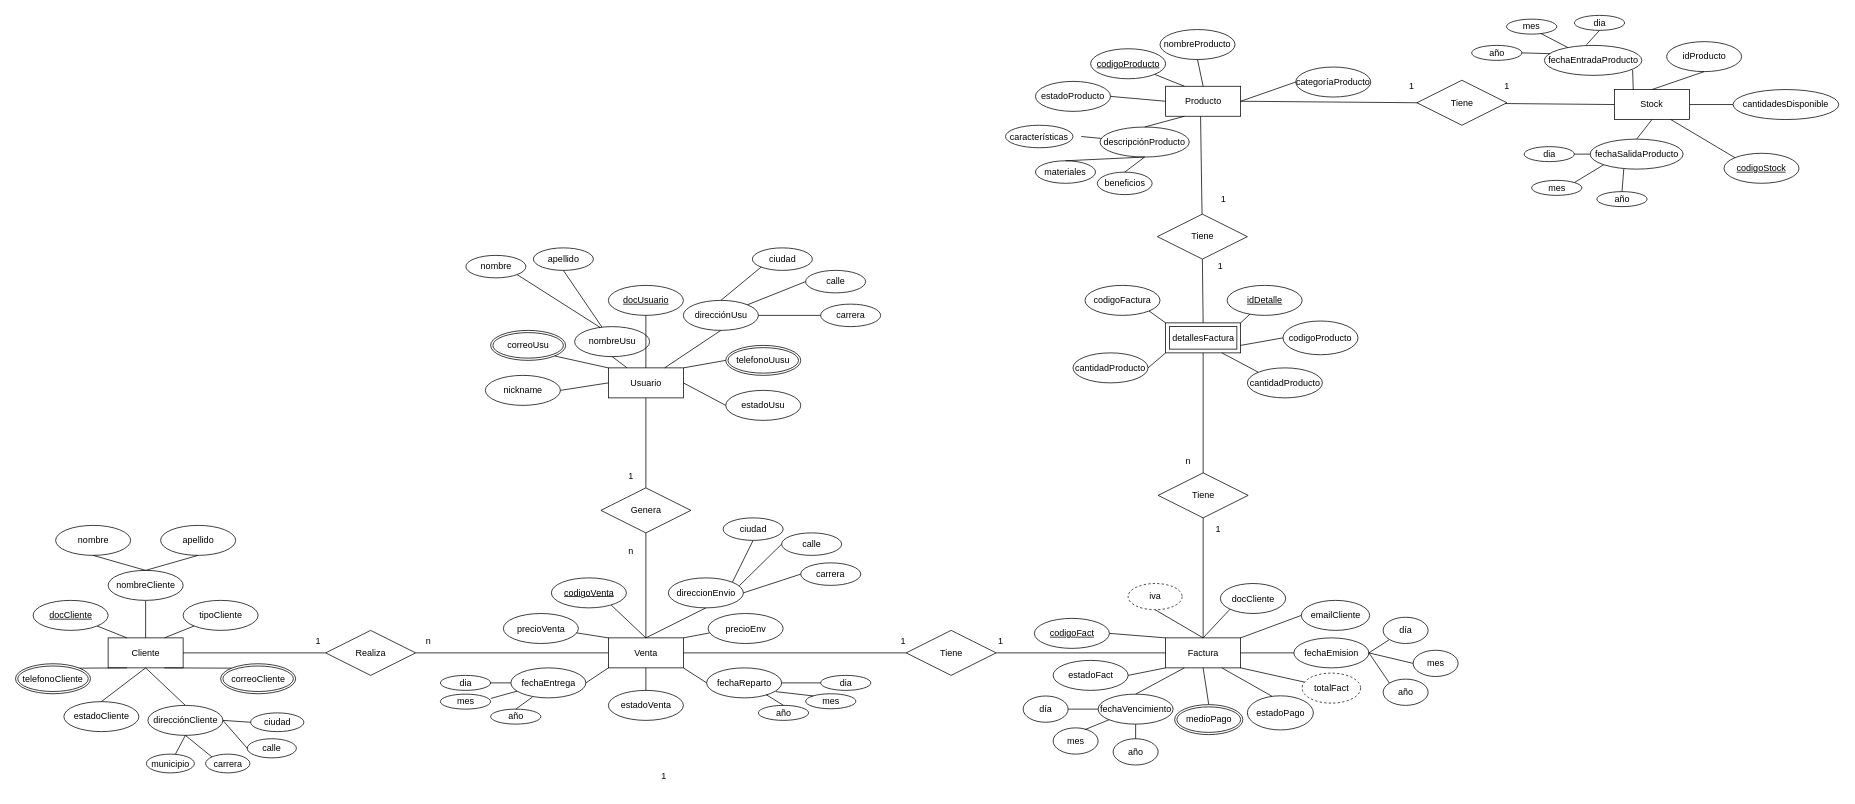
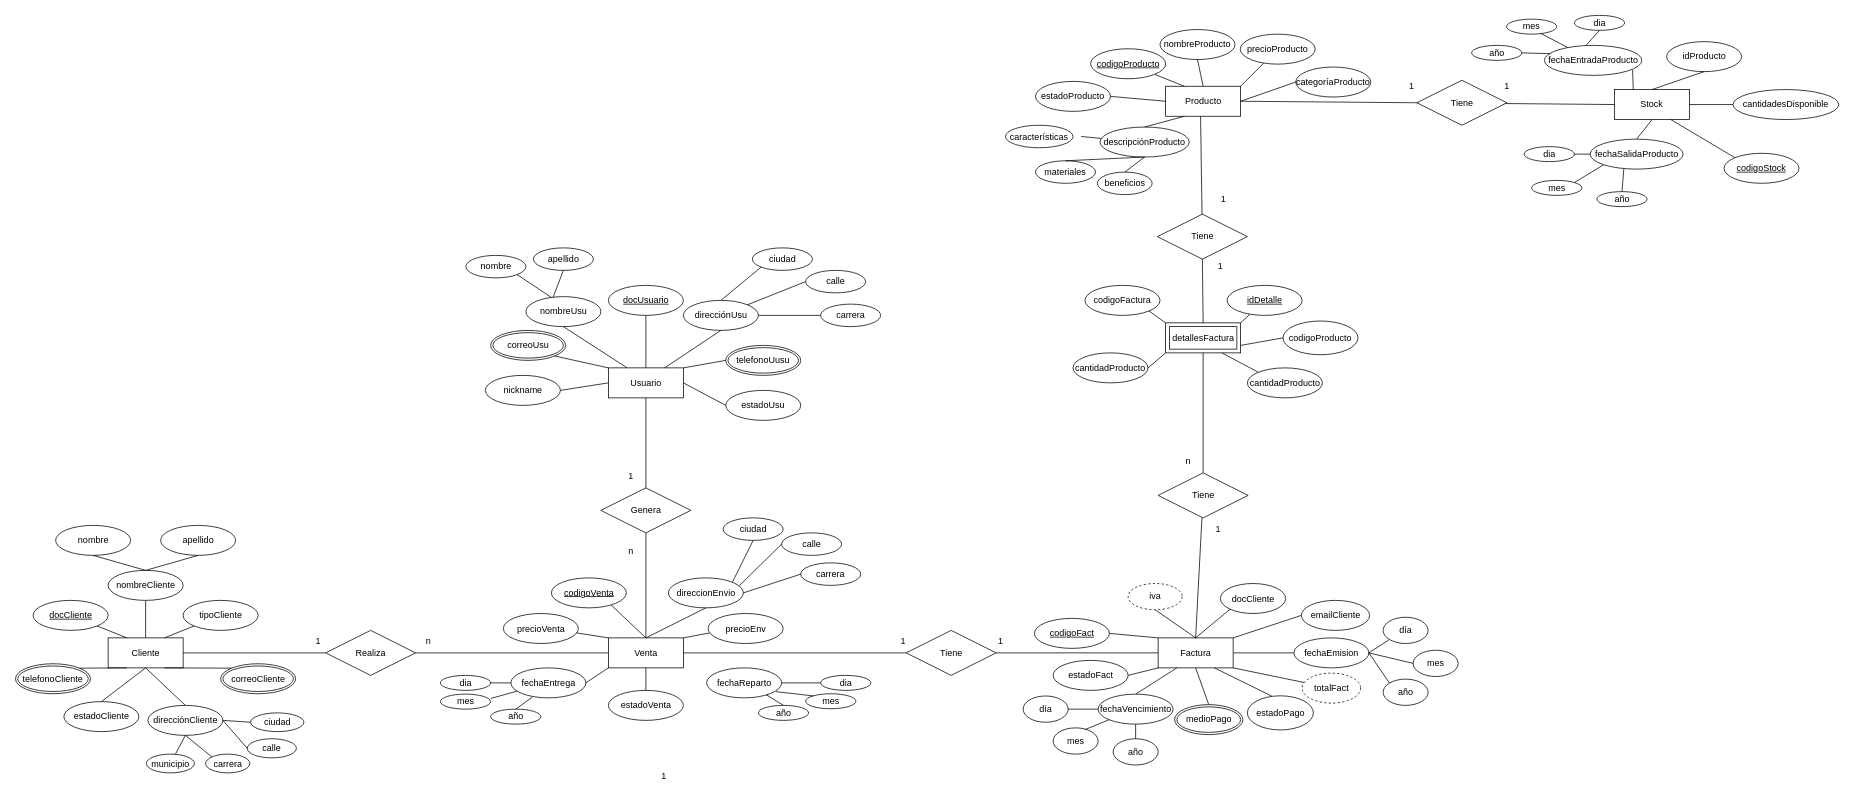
node "precioProducto": added
edge "precioProducto" -- "Producto": added
node "nombreUsu": moved (612, 342) -> (563, 312)
node "Factura": moved (1203, 653) -> (1196, 653)
edge "Venta" -- "fechaReparto": removed
